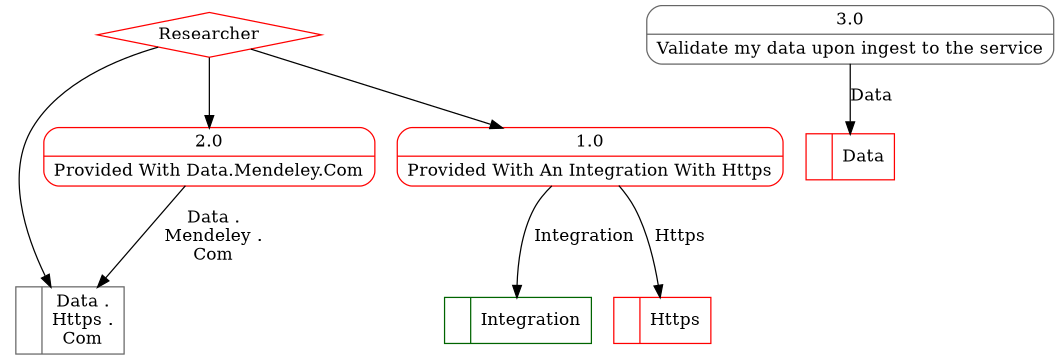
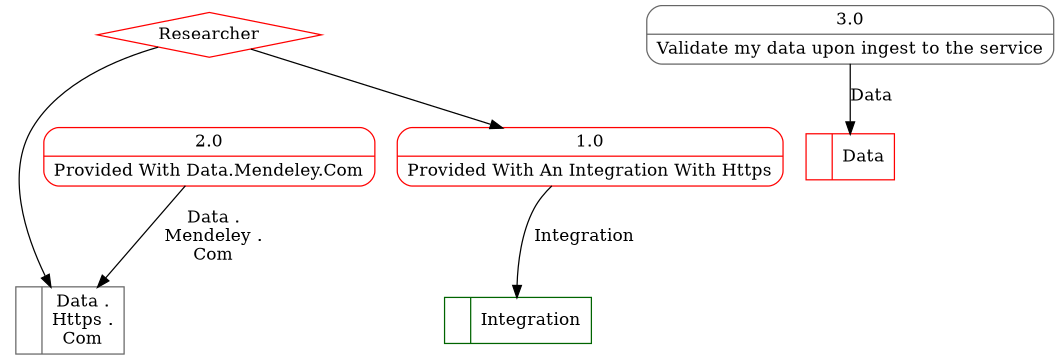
edge "Researcher" -> "2.0": removed
node "Https": removed
